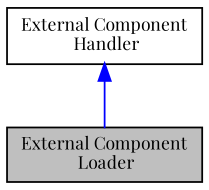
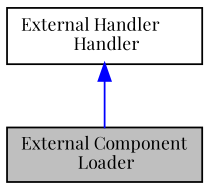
node "External Component Handler": label "External Component Handler" -> "External Handler Handler"
